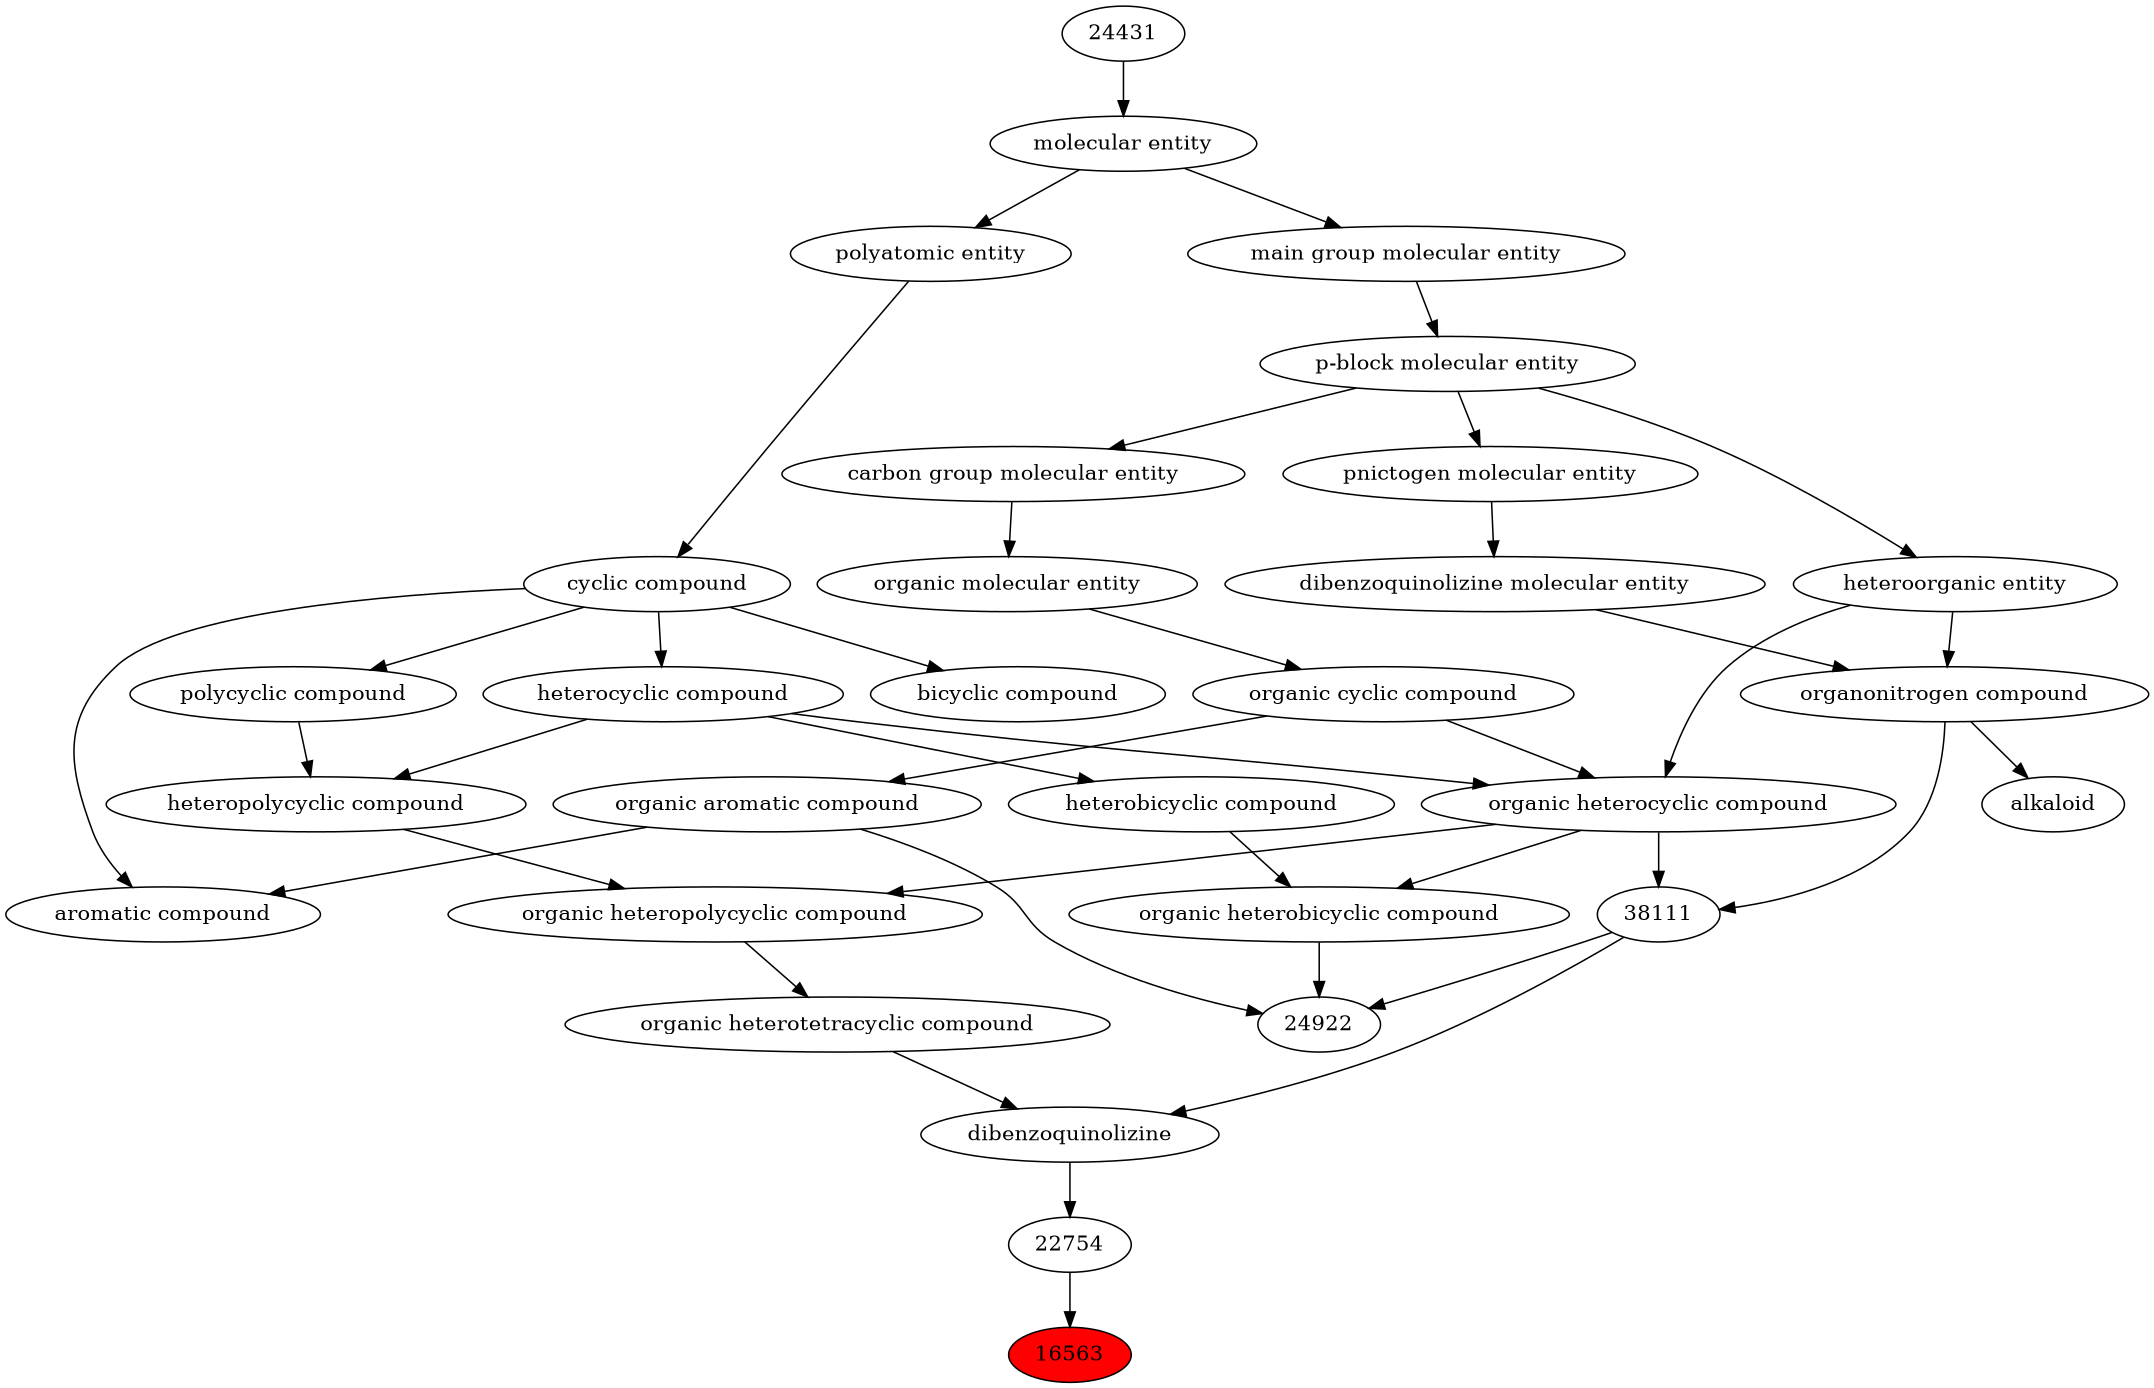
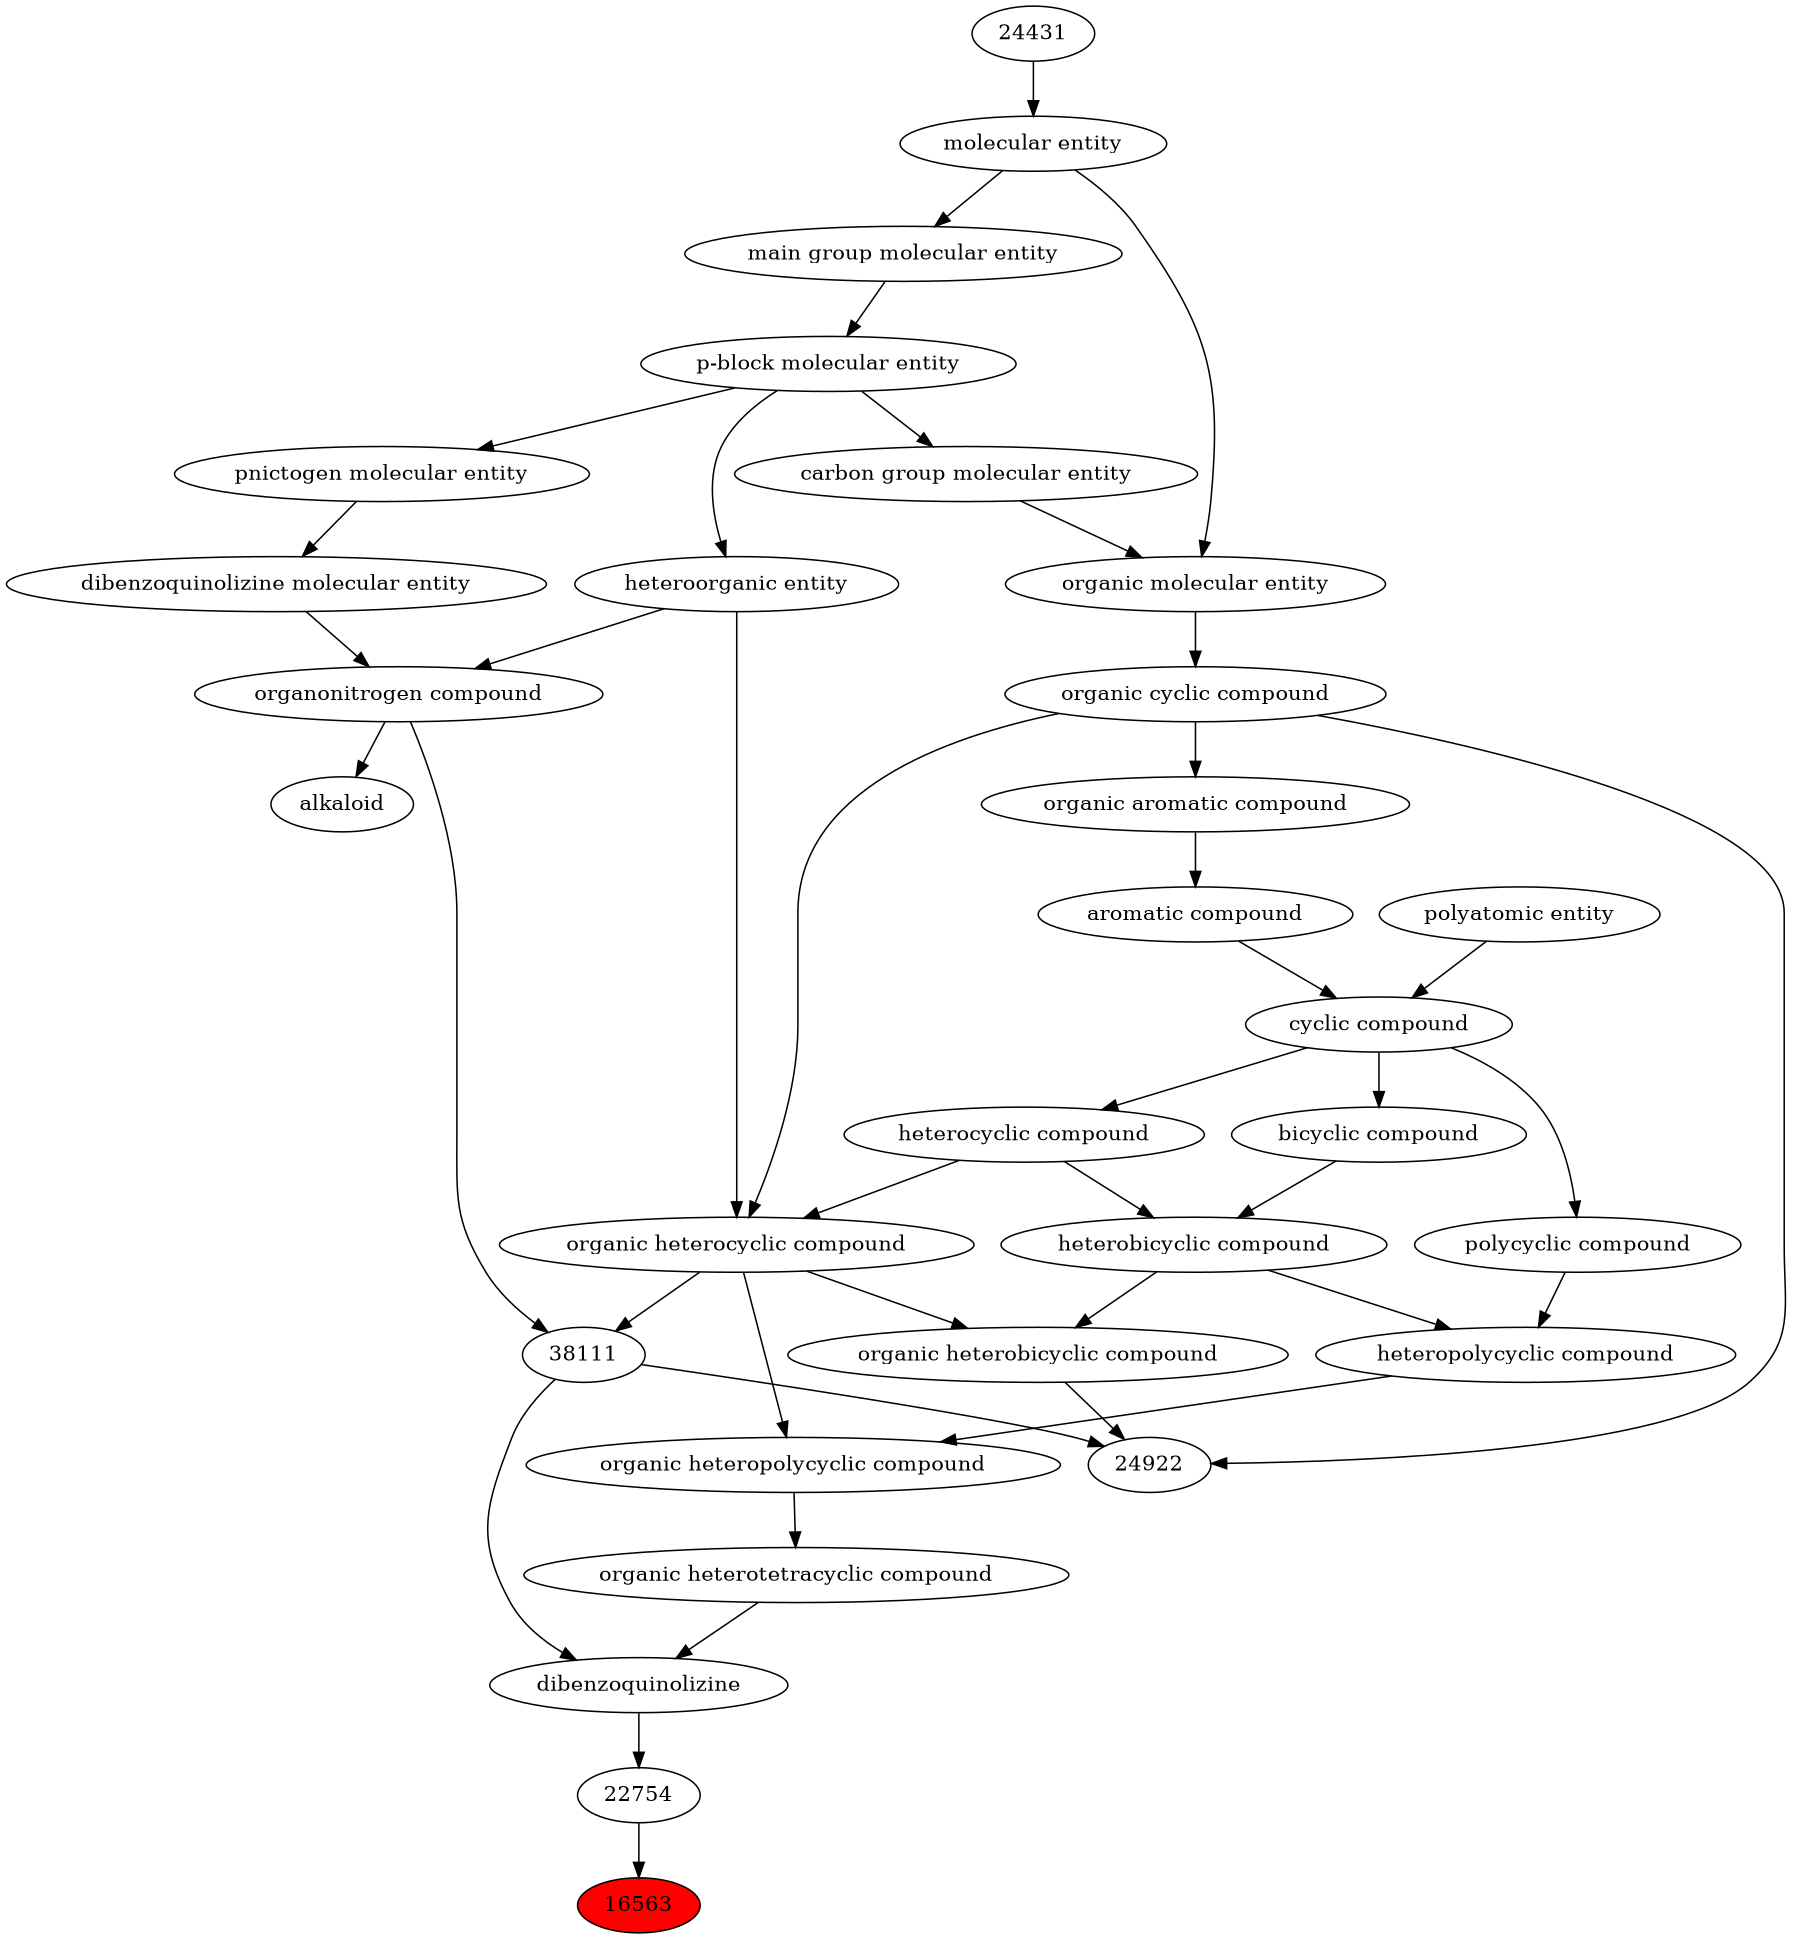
edge "molecular entity" -> "polyatomic entity": now "molecular entity" -> "organic molecular entity"
edge "cyclic compound" -> "aromatic compound": reversed
edge "heterocyclic compound" -> "heteropolycyclic compound": now "heterobicyclic compound" -> "heteropolycyclic compound"
edge "organic aromatic compound" -> "24922": now "organic cyclic compound" -> "24922"
edge "bicyclic compound" -> "heterobicyclic compound": added
